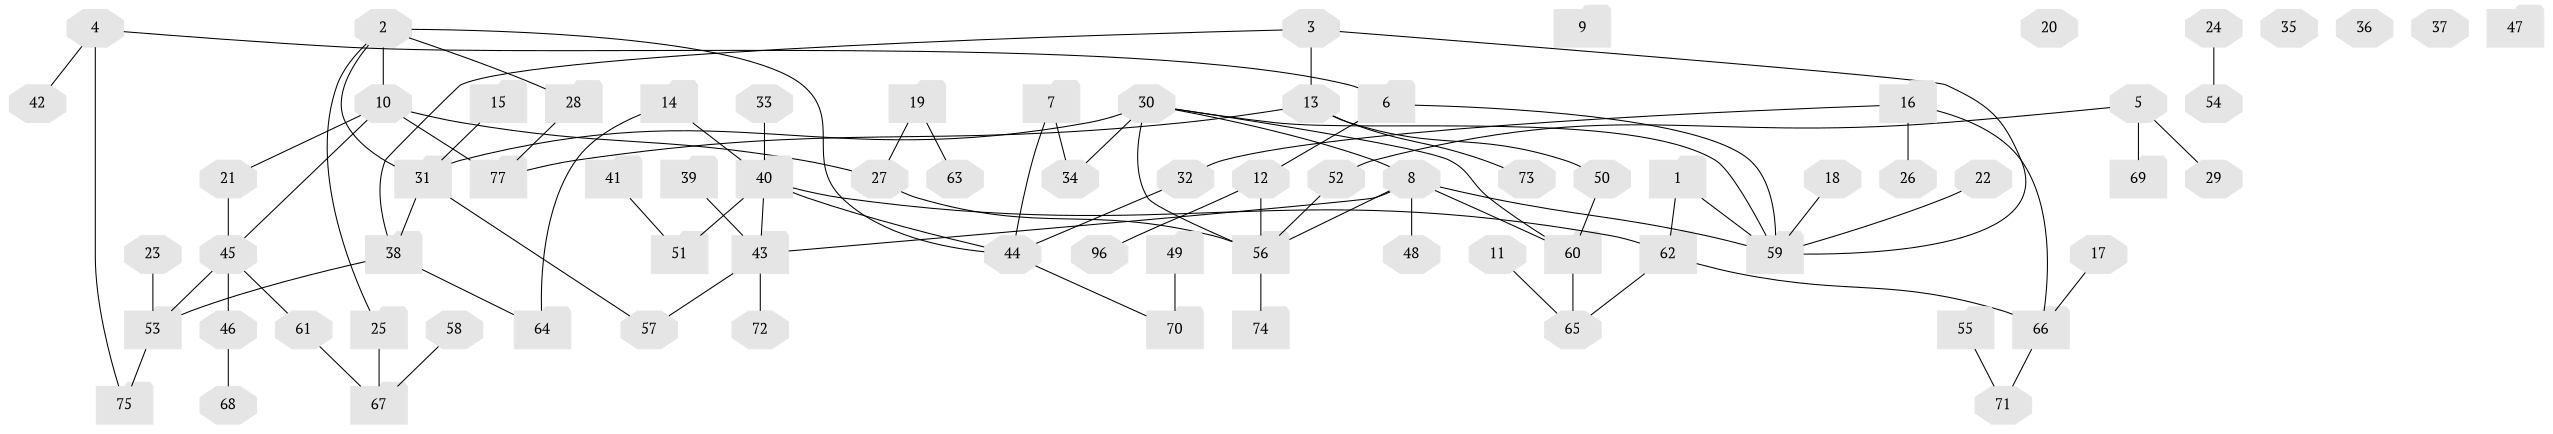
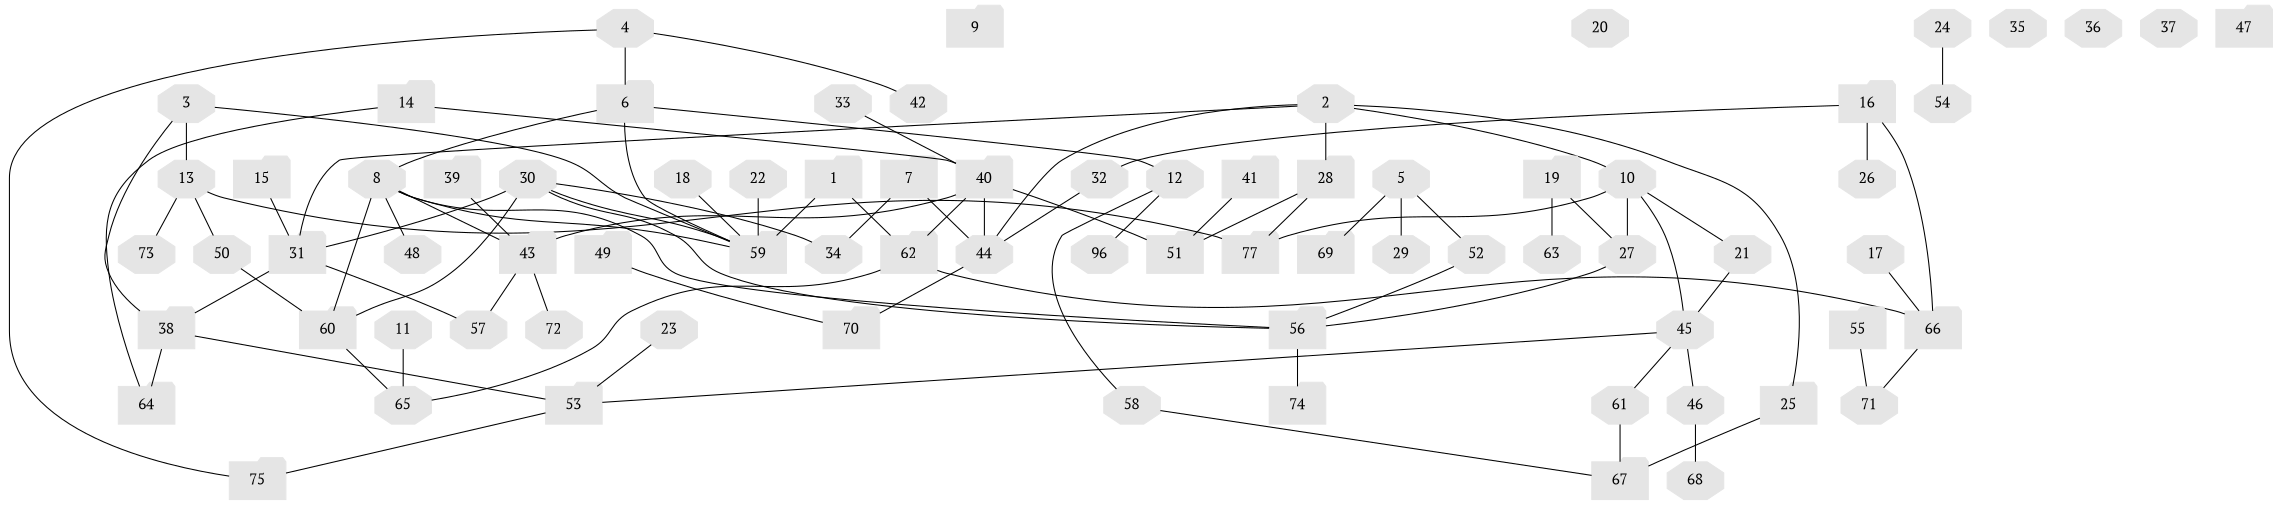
edge "30" -- "8": now "6" -- "8"
edge "28" -- "51": added
edge "12" -- "56": now "12" -- "58"
